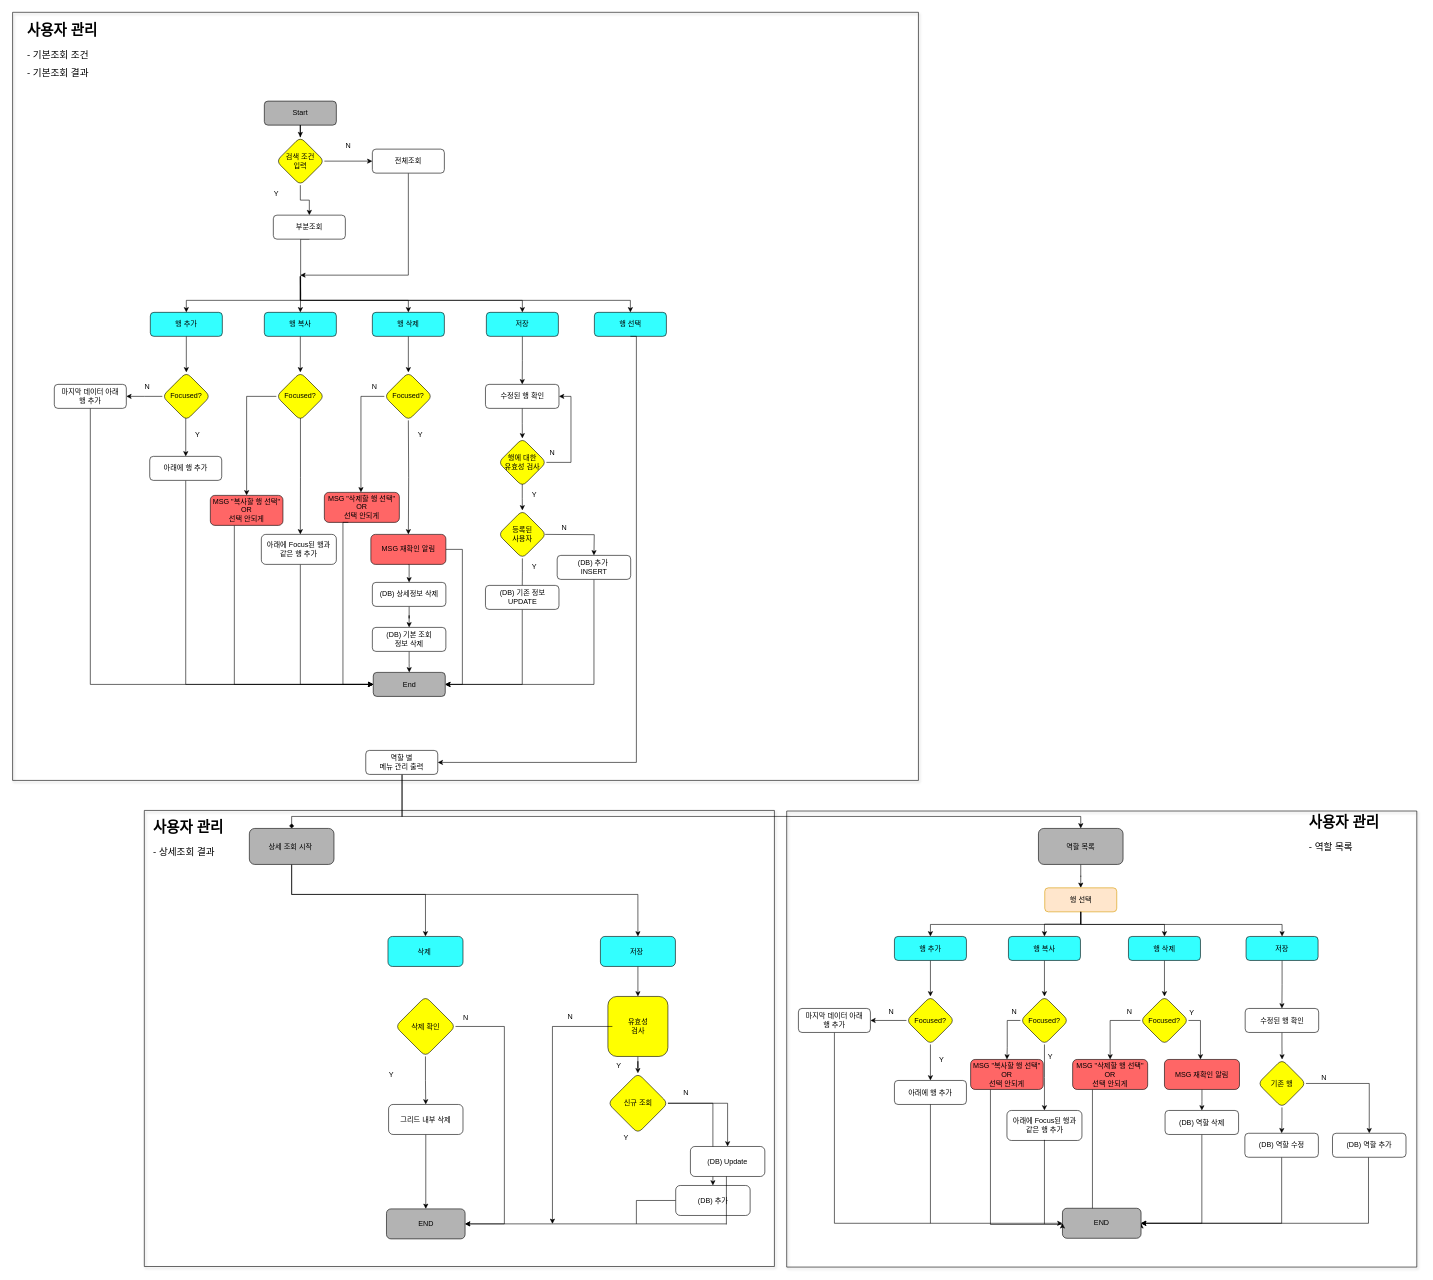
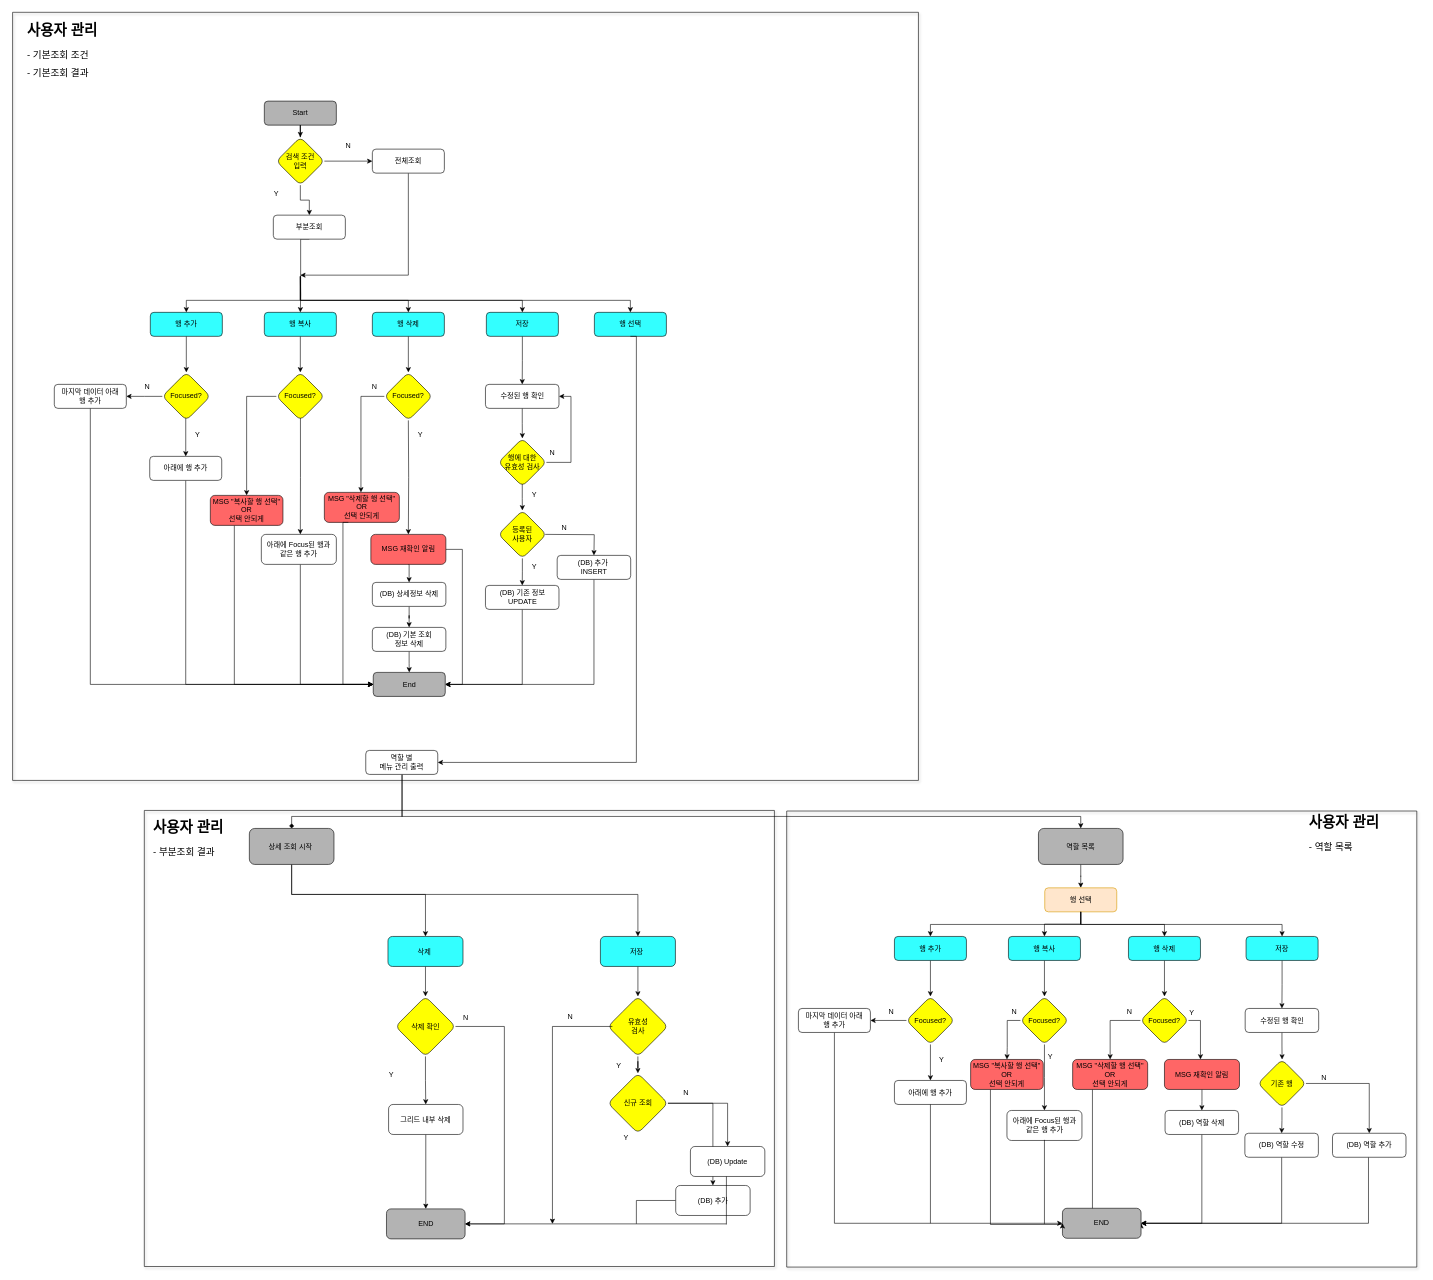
edge "등록된 사용자" -- "(DB) 기존 정보 UPDATE": arrowhead none -> classic
node "사용자 관리- 상세조회 결과": label "사용자 관리- 상세조회 결과" -> "사용자 관리- 부분조회 결과"
edge "삭제" -> "삭제 확인": added
node "유효성 검사": shape rounded rectangle -> diamond
